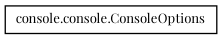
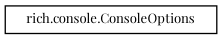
node "console.console.ConsoleOptions": label "console.console.ConsoleOptions" -> "rich.console.ConsoleOptions"
